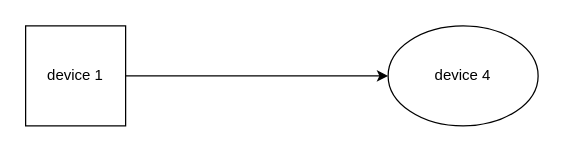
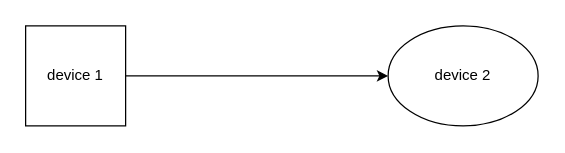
node "device 4": label "device 4" -> "device 2"
